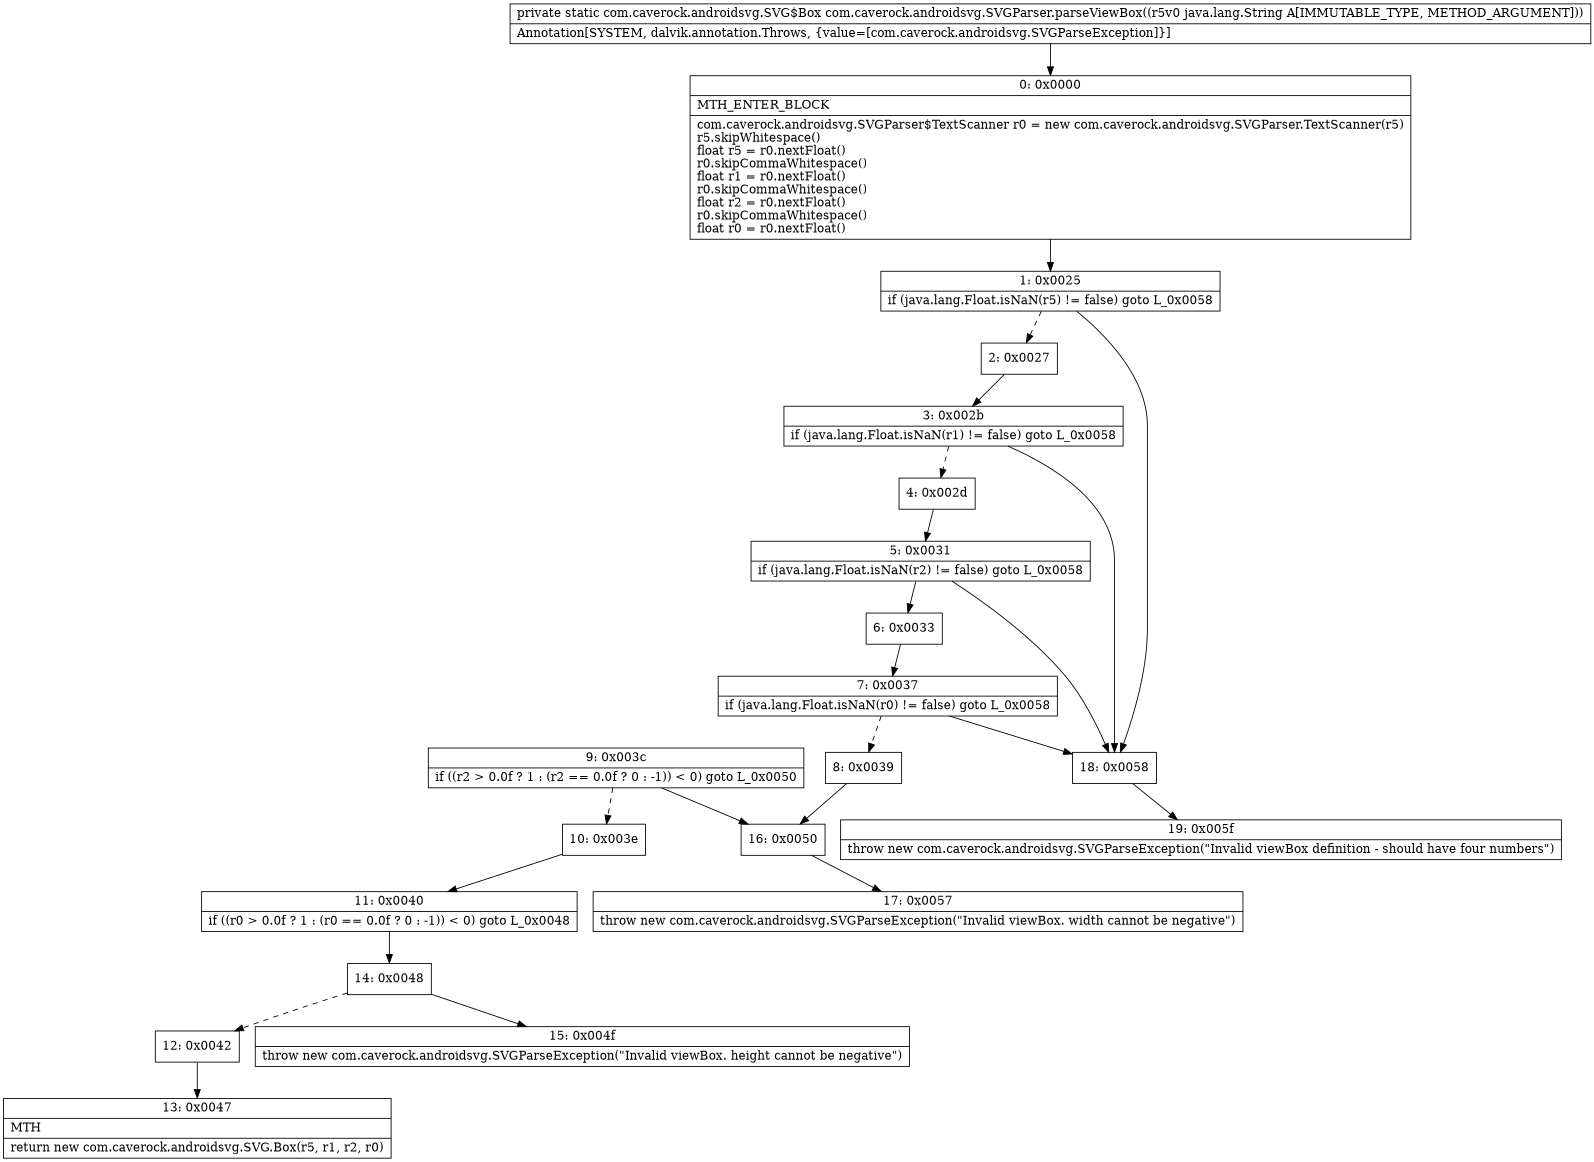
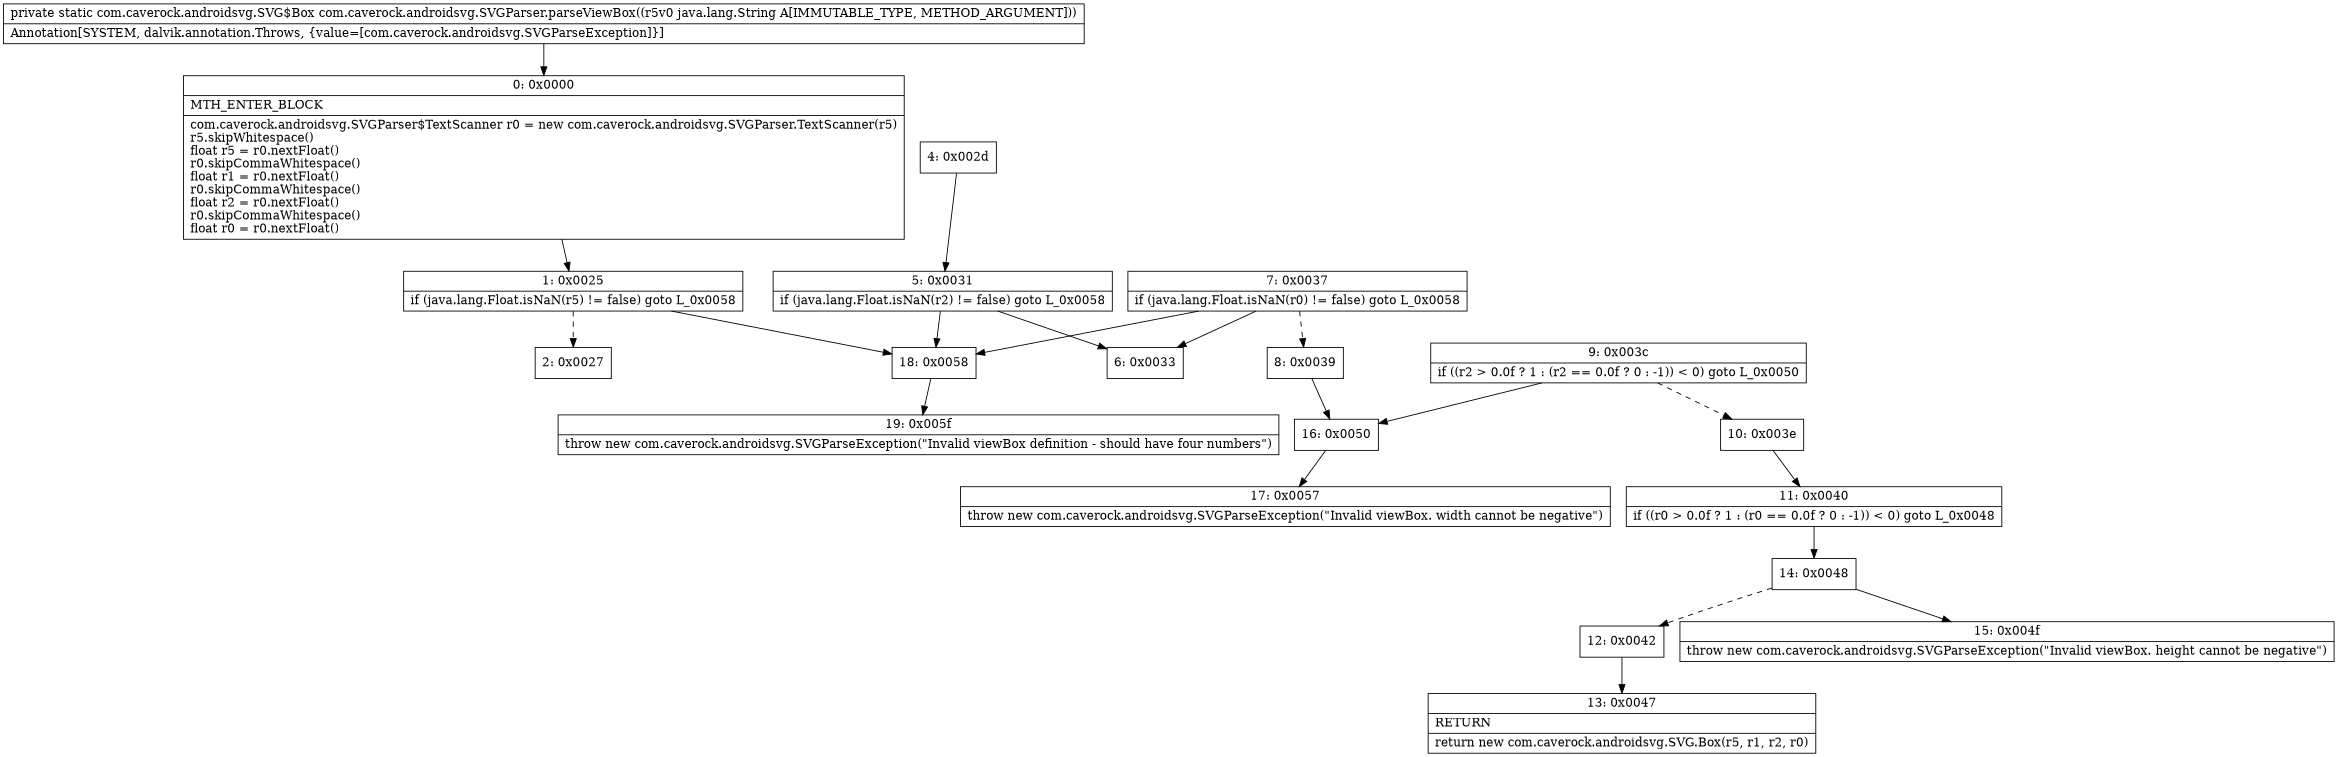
node "3: 0x002b": removed
edge "6: 0x0033" -> "7: 0x0037": reversed
node "13: 0x0047": text "MTH" -> "RETURN"
